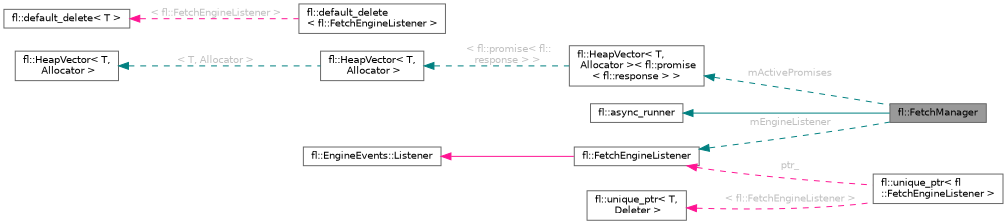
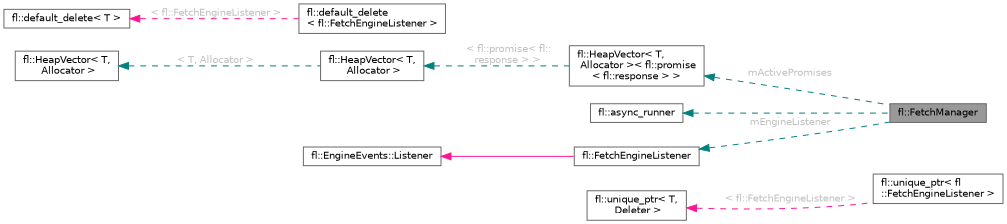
edge "fl::FetchManager" -> "fl::async_runner": style solid -> dashed
edge "fl::unique_ptr< fl ::FetchEngineListener >" -> "fl::FetchEngineListener": removed, label "ptr_"
